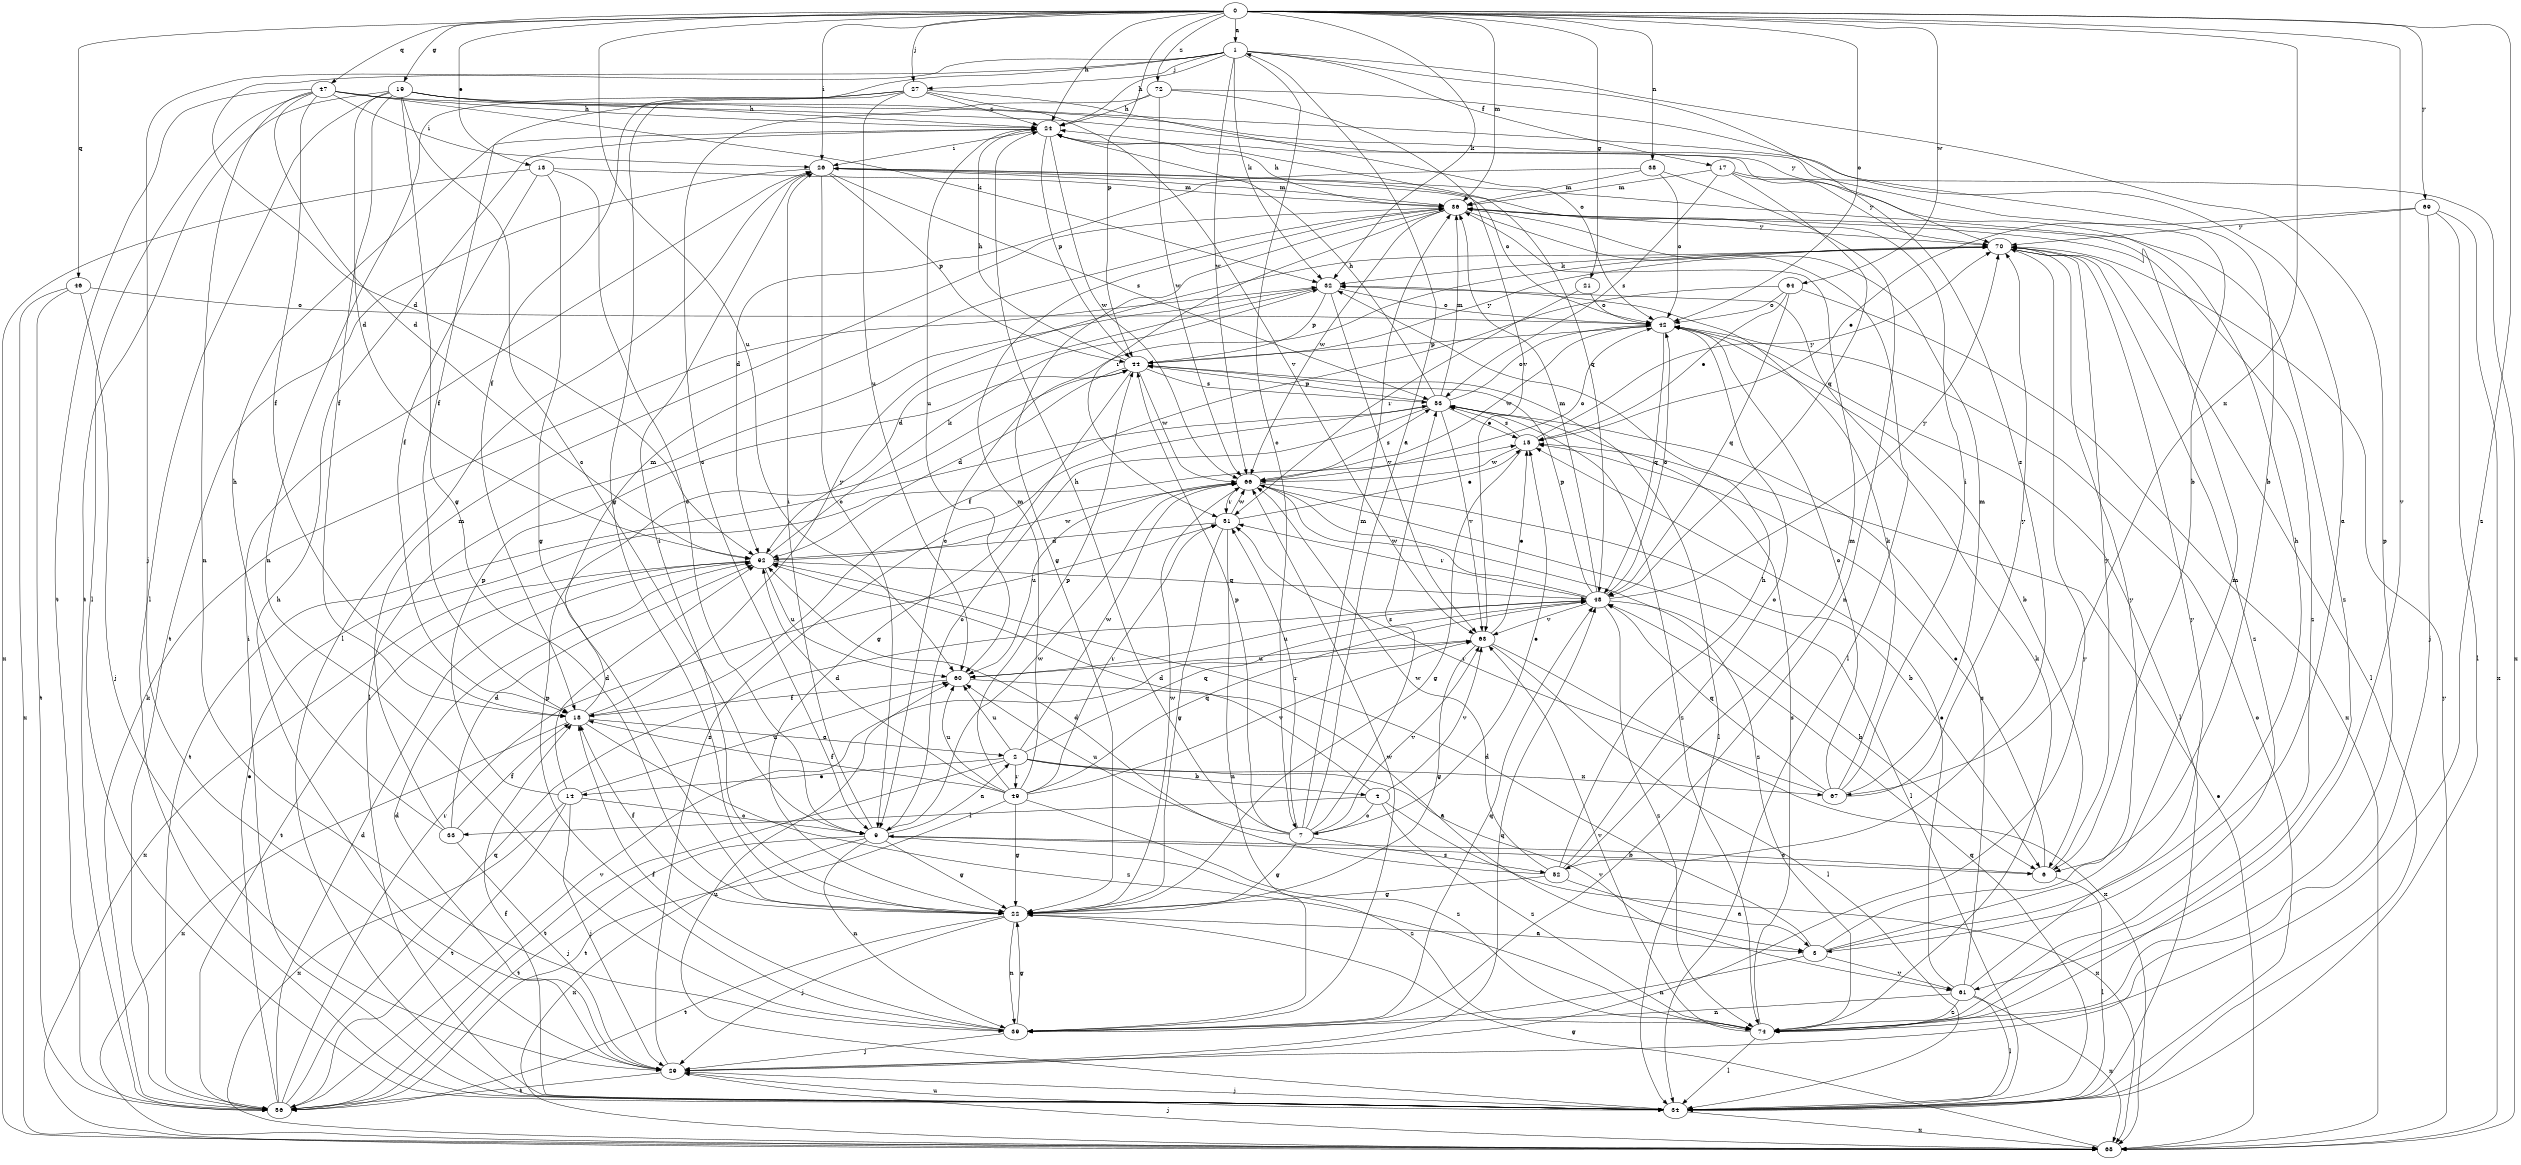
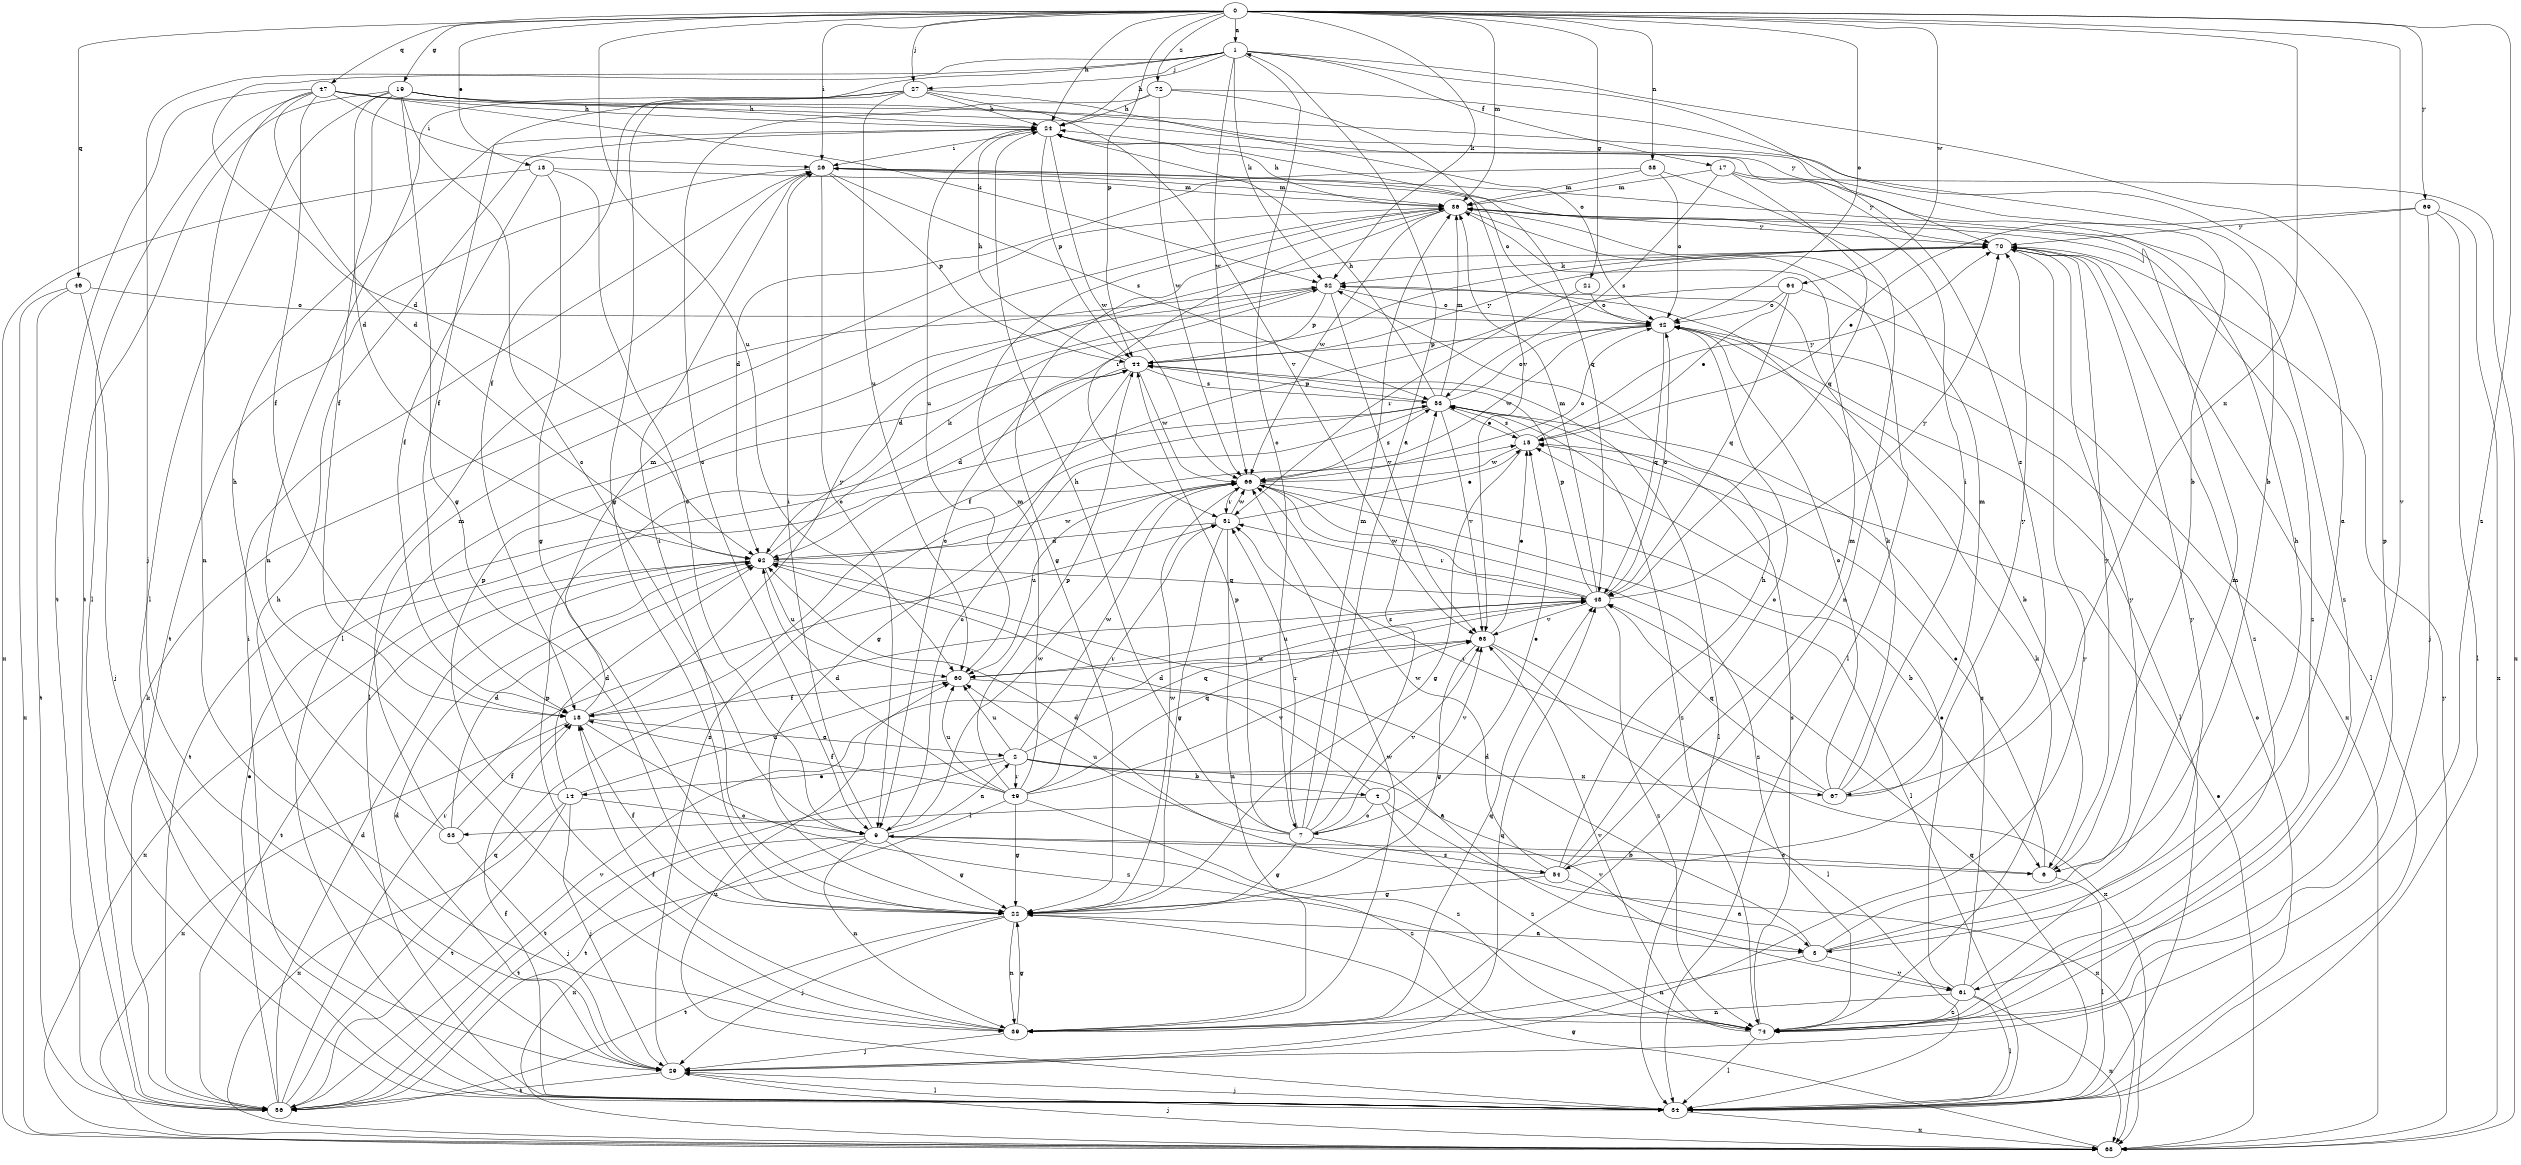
edge "27" -> "24": label "z" -> "h"
edge "48" -> "6": removed, label "b"
node "52": label "52" -> "54"
edge "29" -> "34": label "u" -> "l"
